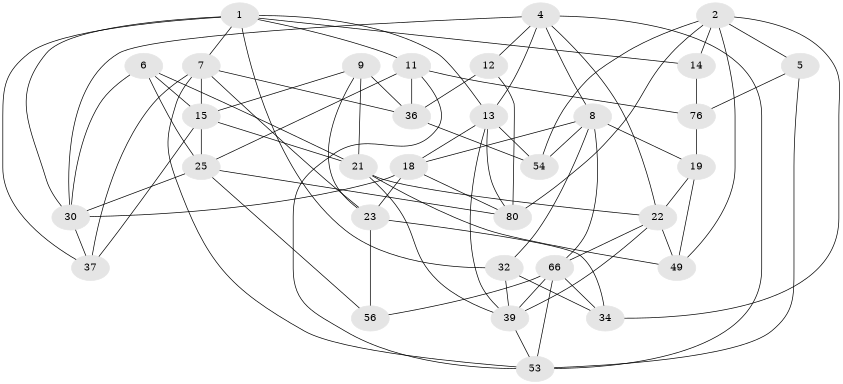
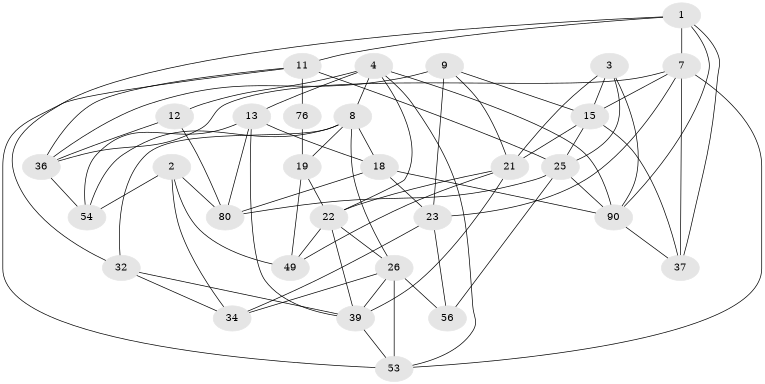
edge "1" -- "13": removed
node "6": label "6" -> "3"
node "14": removed
node "5": removed
node "30": label "30" -> "90"
node "66": label "66" -> "26"
